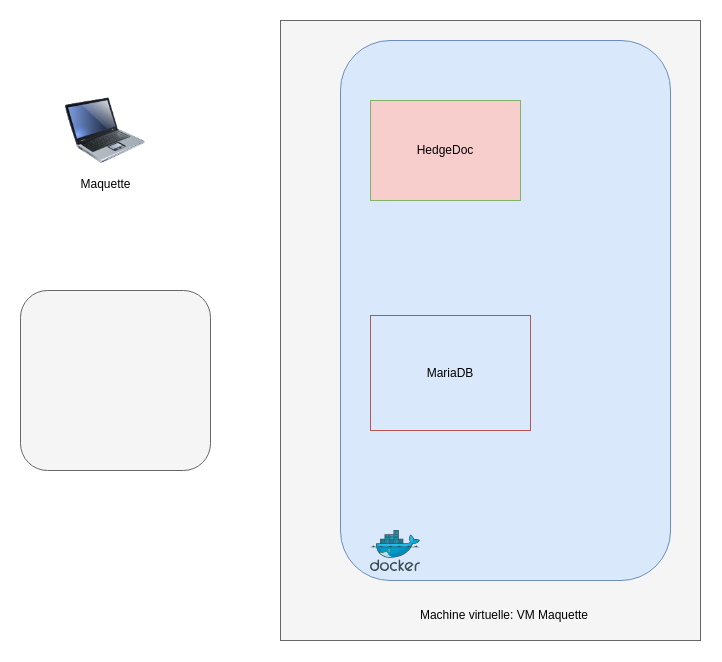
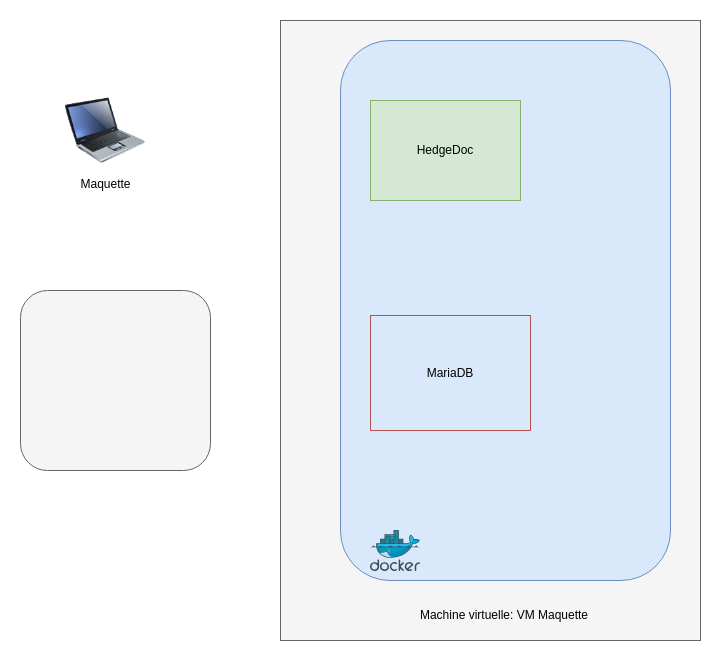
node "HedgeDoc": fillcolor #f8cecc -> #d5e8d4
